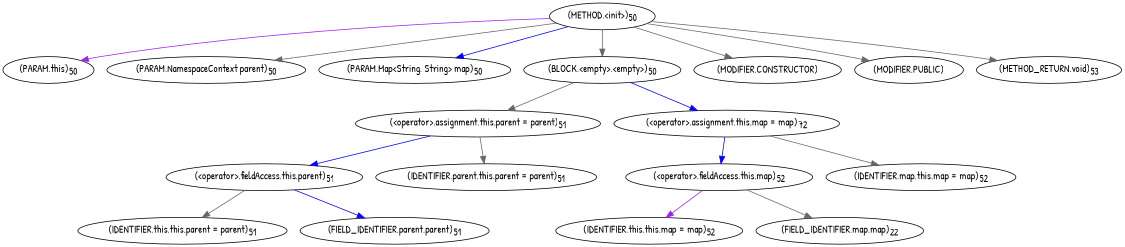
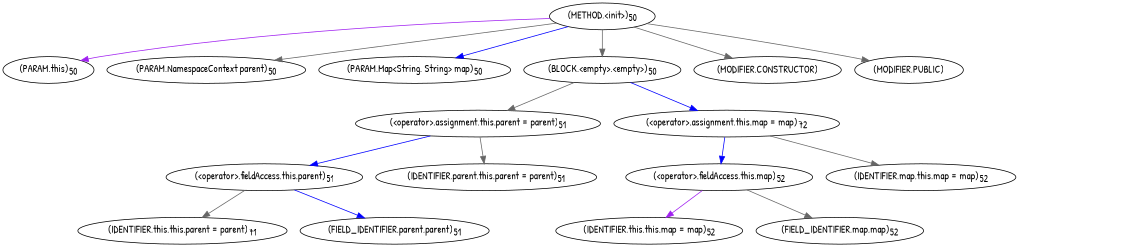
node "(METHOD_RETURN,void)": removed
node "(IDENTIFIER,this,this.parent = parent)": text "51" -> "71"
node "(FIELD_IDENTIFIER,map,map)": text "22" -> "52"
